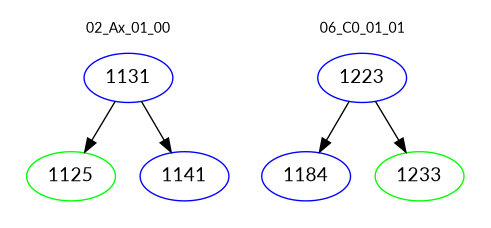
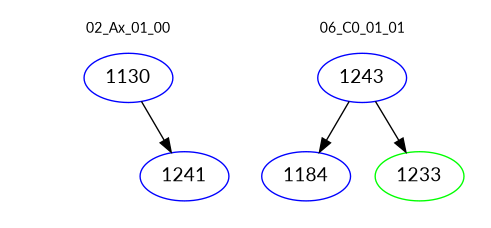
node "1131": label "1131" -> "1130"
node "1223": label "1223" -> "1243"
node "1125": removed
node "1141": label "1141" -> "1241"
